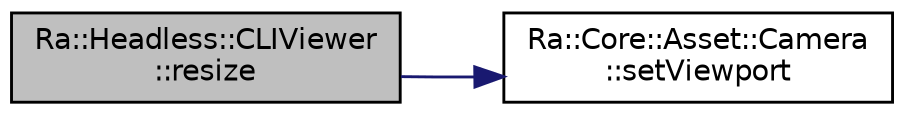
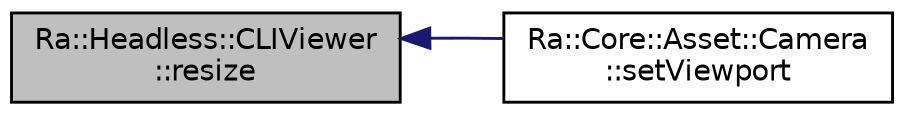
edge "Ra::Headless::CLIViewer ::resize" -> "Ra::Core::Asset::Camera ::setViewport": reversed
